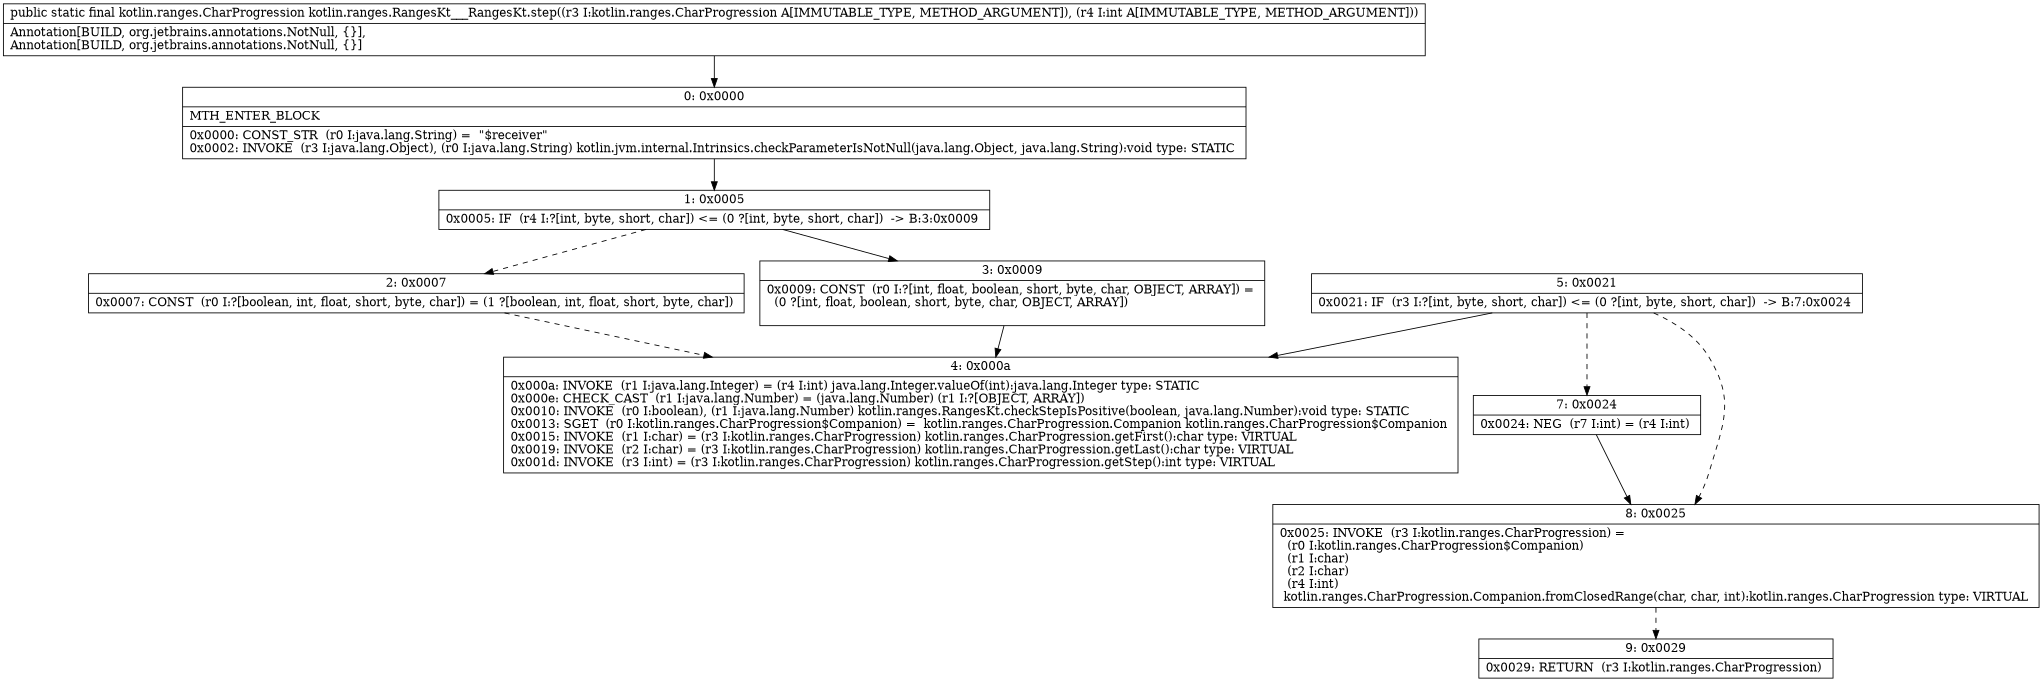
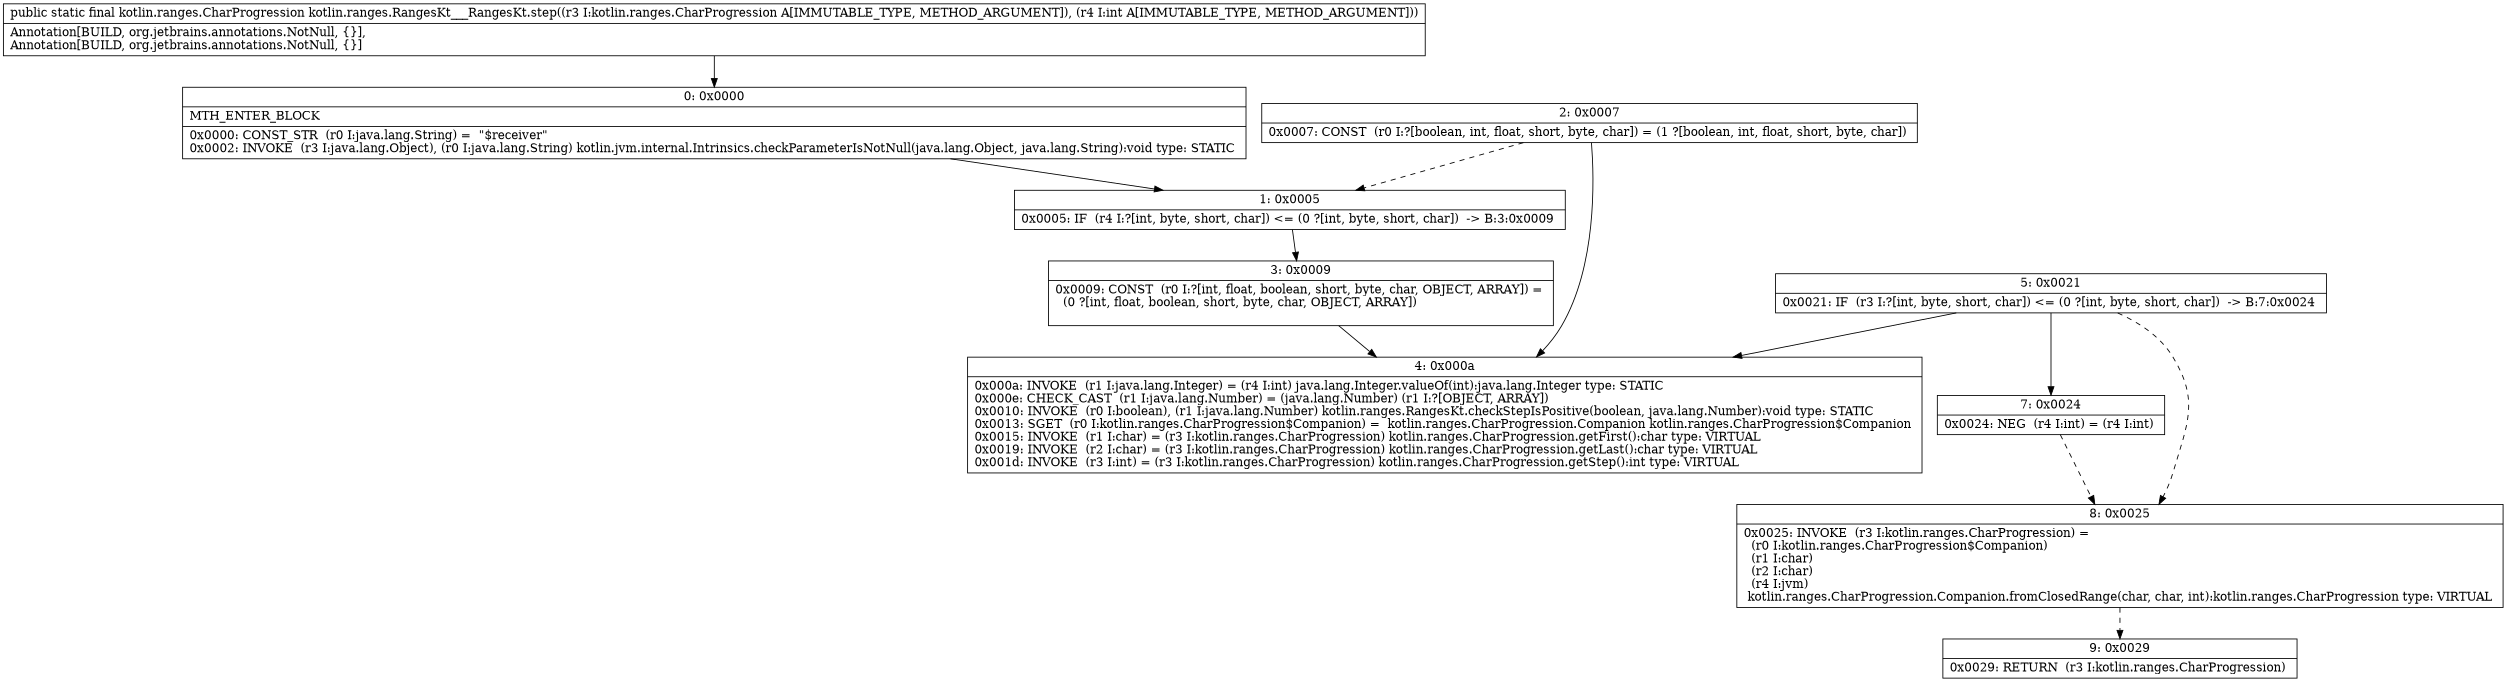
edge "1: 0x0005" -> "2: 0x0007": reversed
edge "2: 0x0007" -> "4: 0x000a": style dashed -> solid
edge "5: 0x0021" -> "7: 0x0024": style dashed -> solid
node "7: 0x0024": text "0x0024: NEG  (r7 I:int) = (r4 I:int)" -> "0x0024: NEG  (r4 I:int) = (r4 I:int)"
edge "7: 0x0024" -> "8: 0x0025": style solid -> dashed
node "8: 0x0025": text "(r4 I:int)" -> "(r4 I:jvm)"
